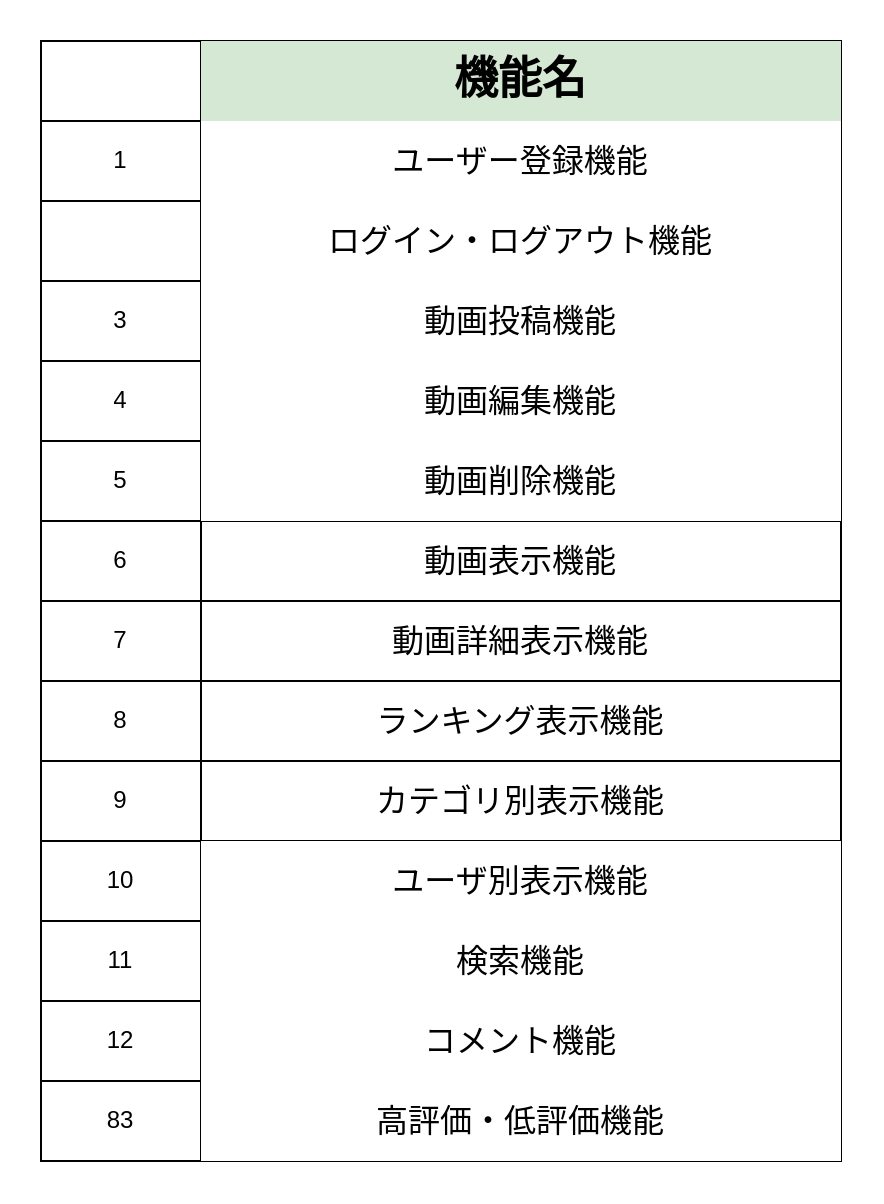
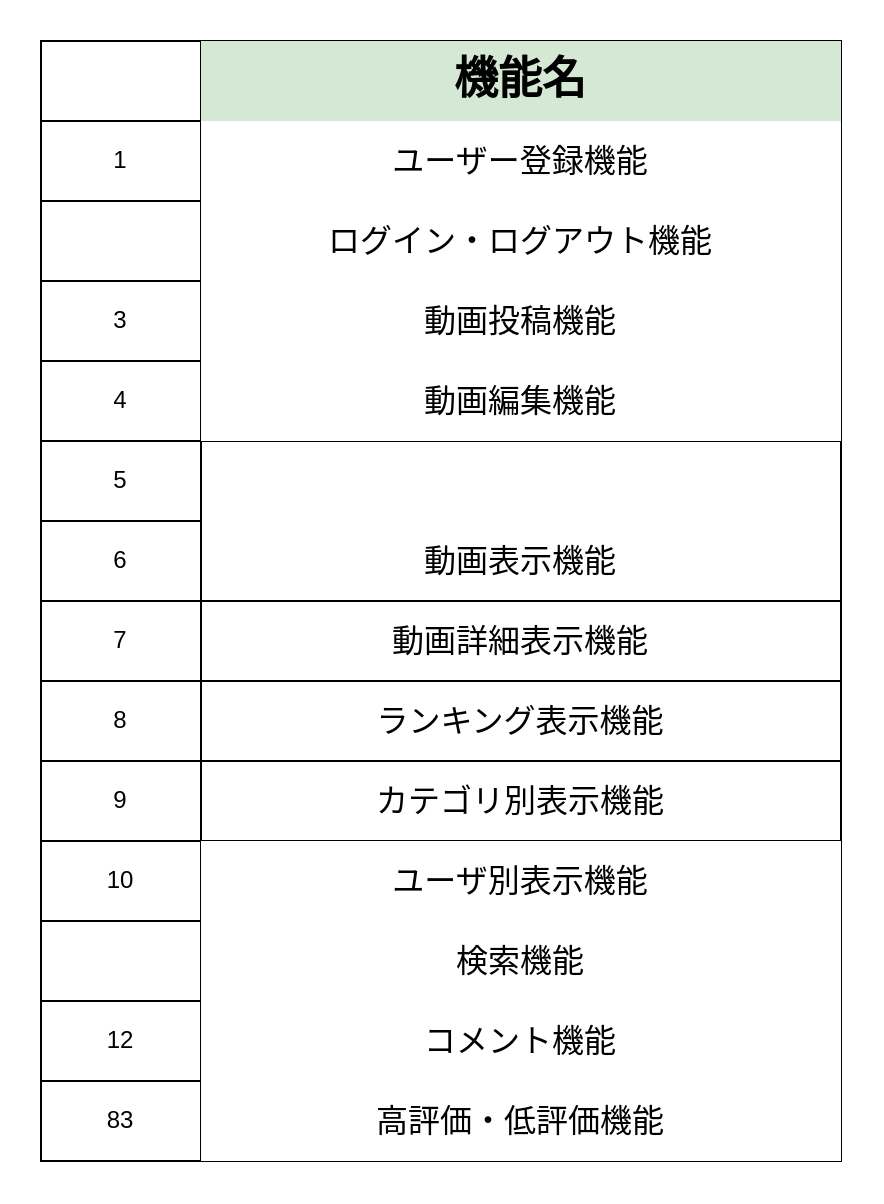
node "動画削除機能": removed
node "11": removed
